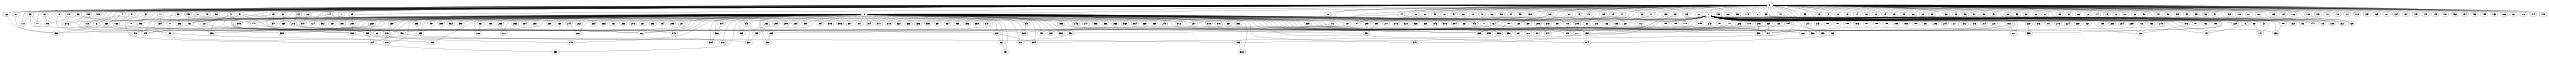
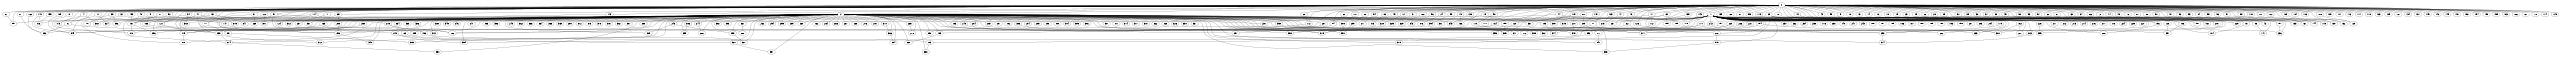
node "202": added
